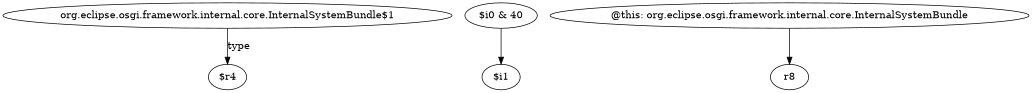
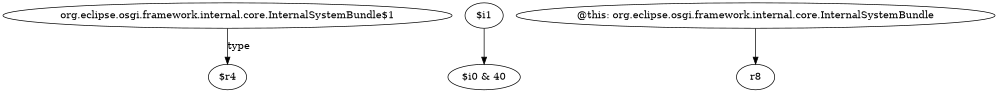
edge "$i0 & 40" -> "$i1": reversed
